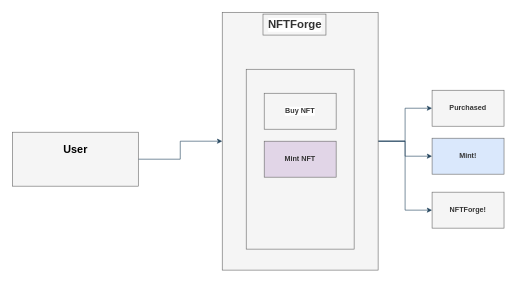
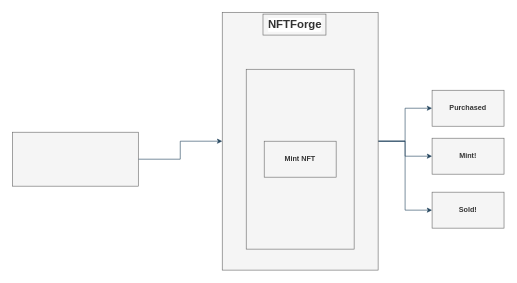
node "Buy NFT": removed
node "User": removed
node "Mint!": fillcolor #dae8fc -> #f5f5f5
node "Mint NFT": fillcolor #e1d5e7 -> #f5f5f5
node "NFTForge!": label "NFTForge!" -> "Sold!"
